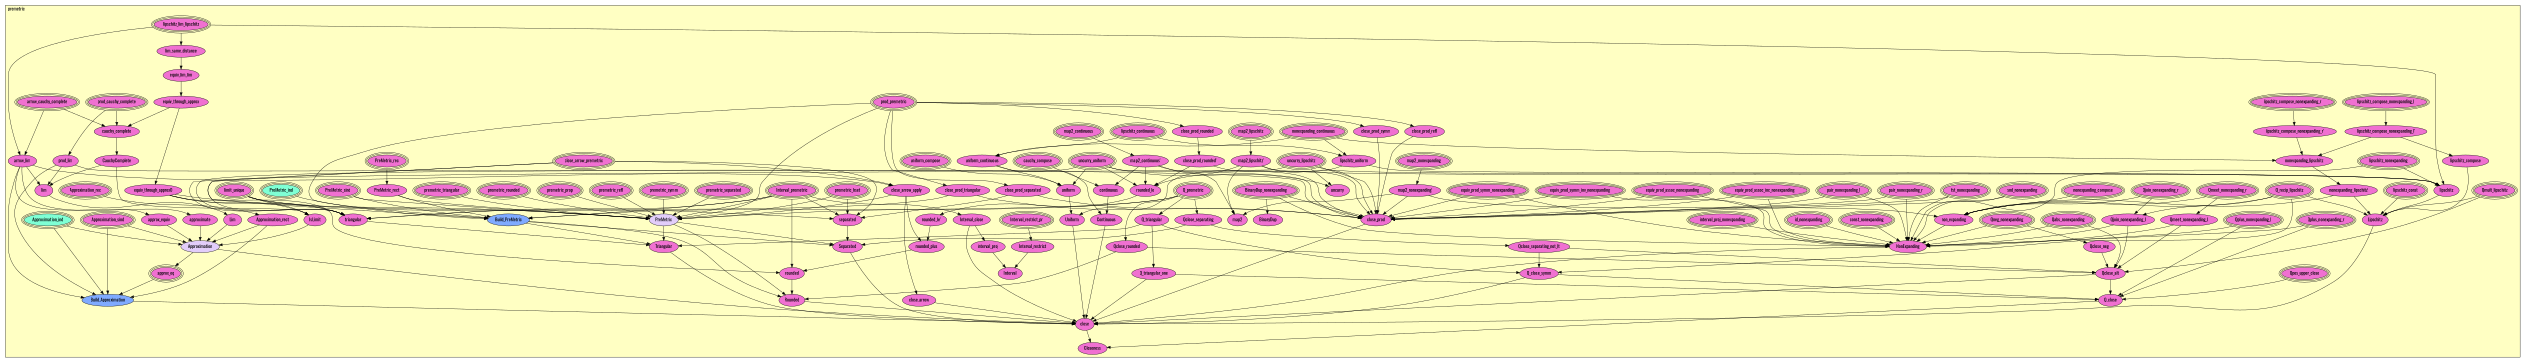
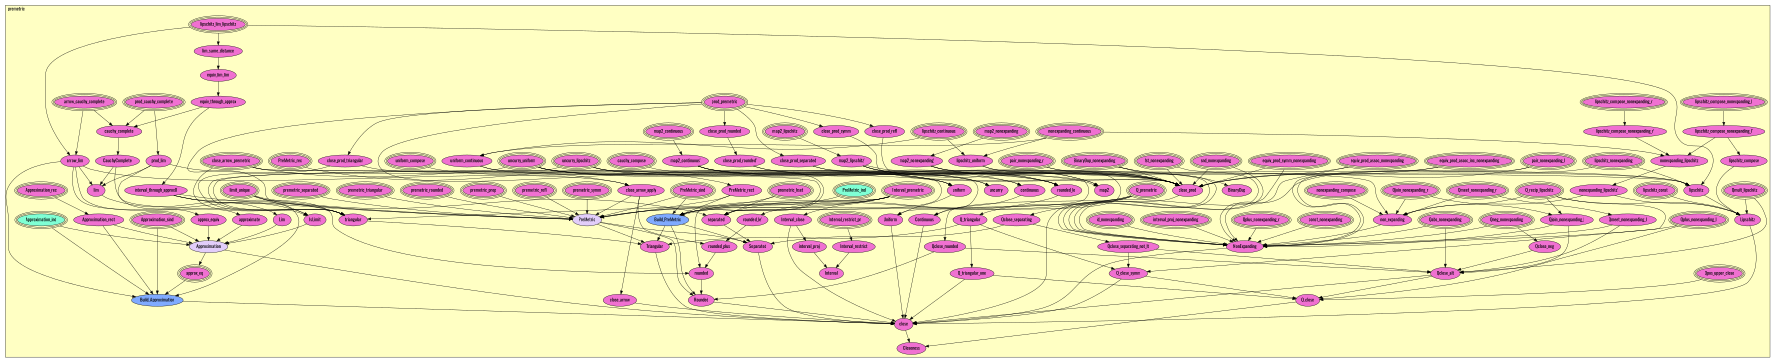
node "equiv_through_approx0": label "equiv_through_approx0" -> "interval_through_approx0"
node "equiv_prod_symm_inv_nonexpanding": removed
edge "Qplus_nonexpanding_r" -> "Q_close": removed
